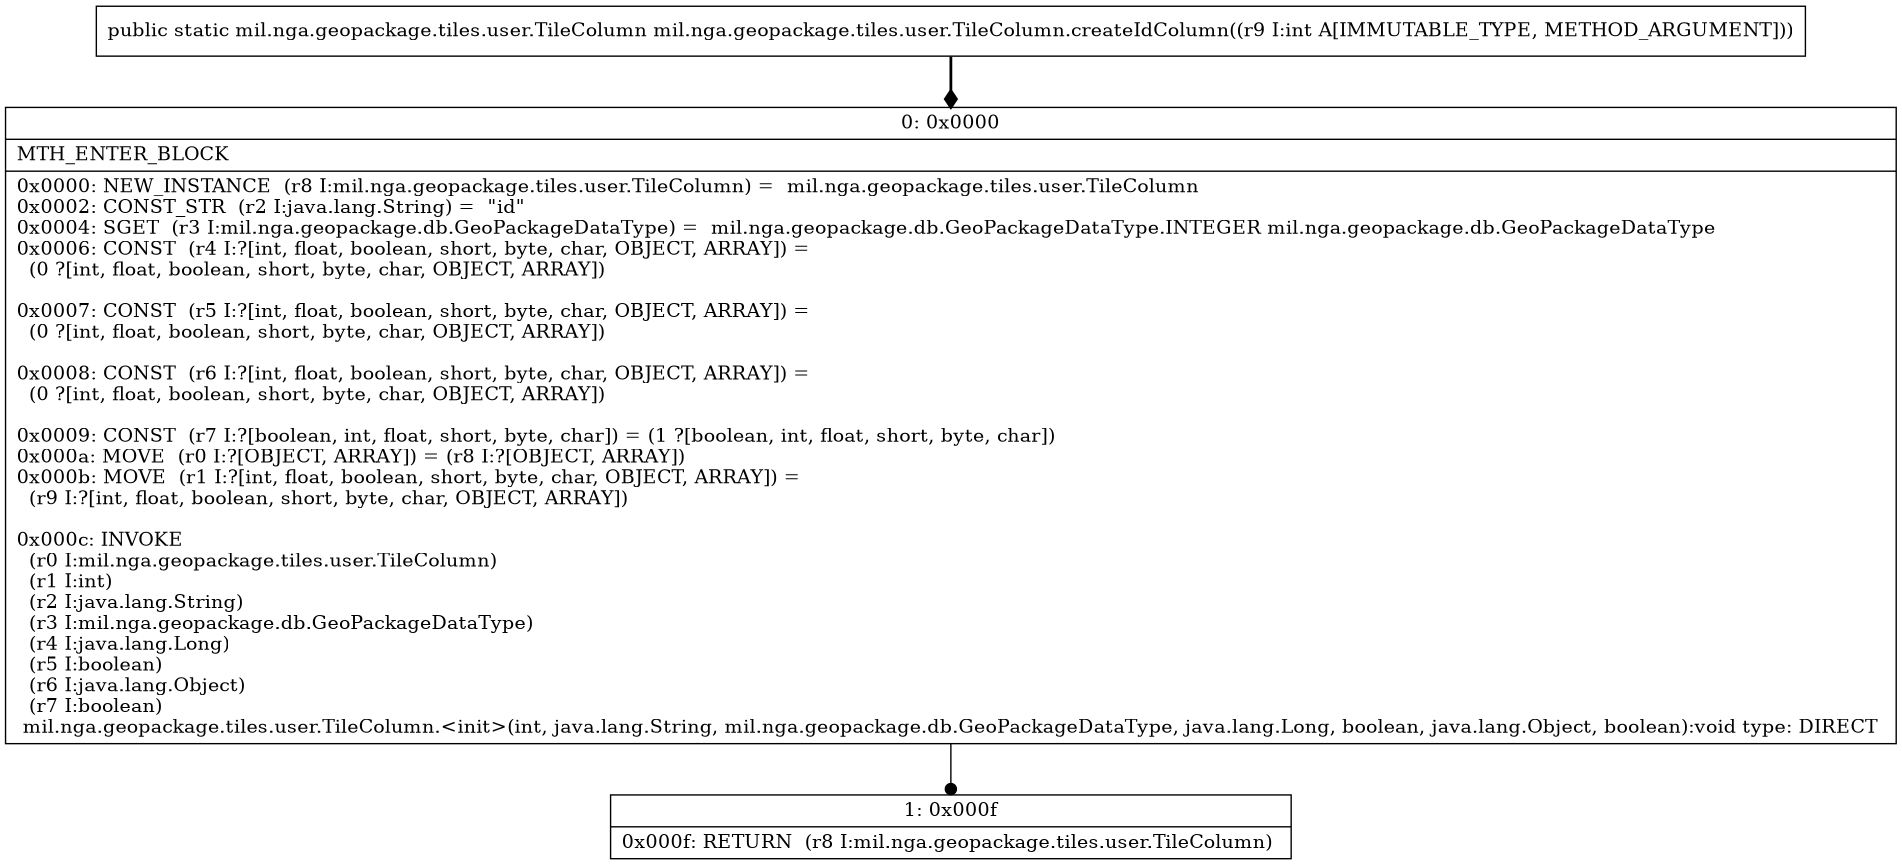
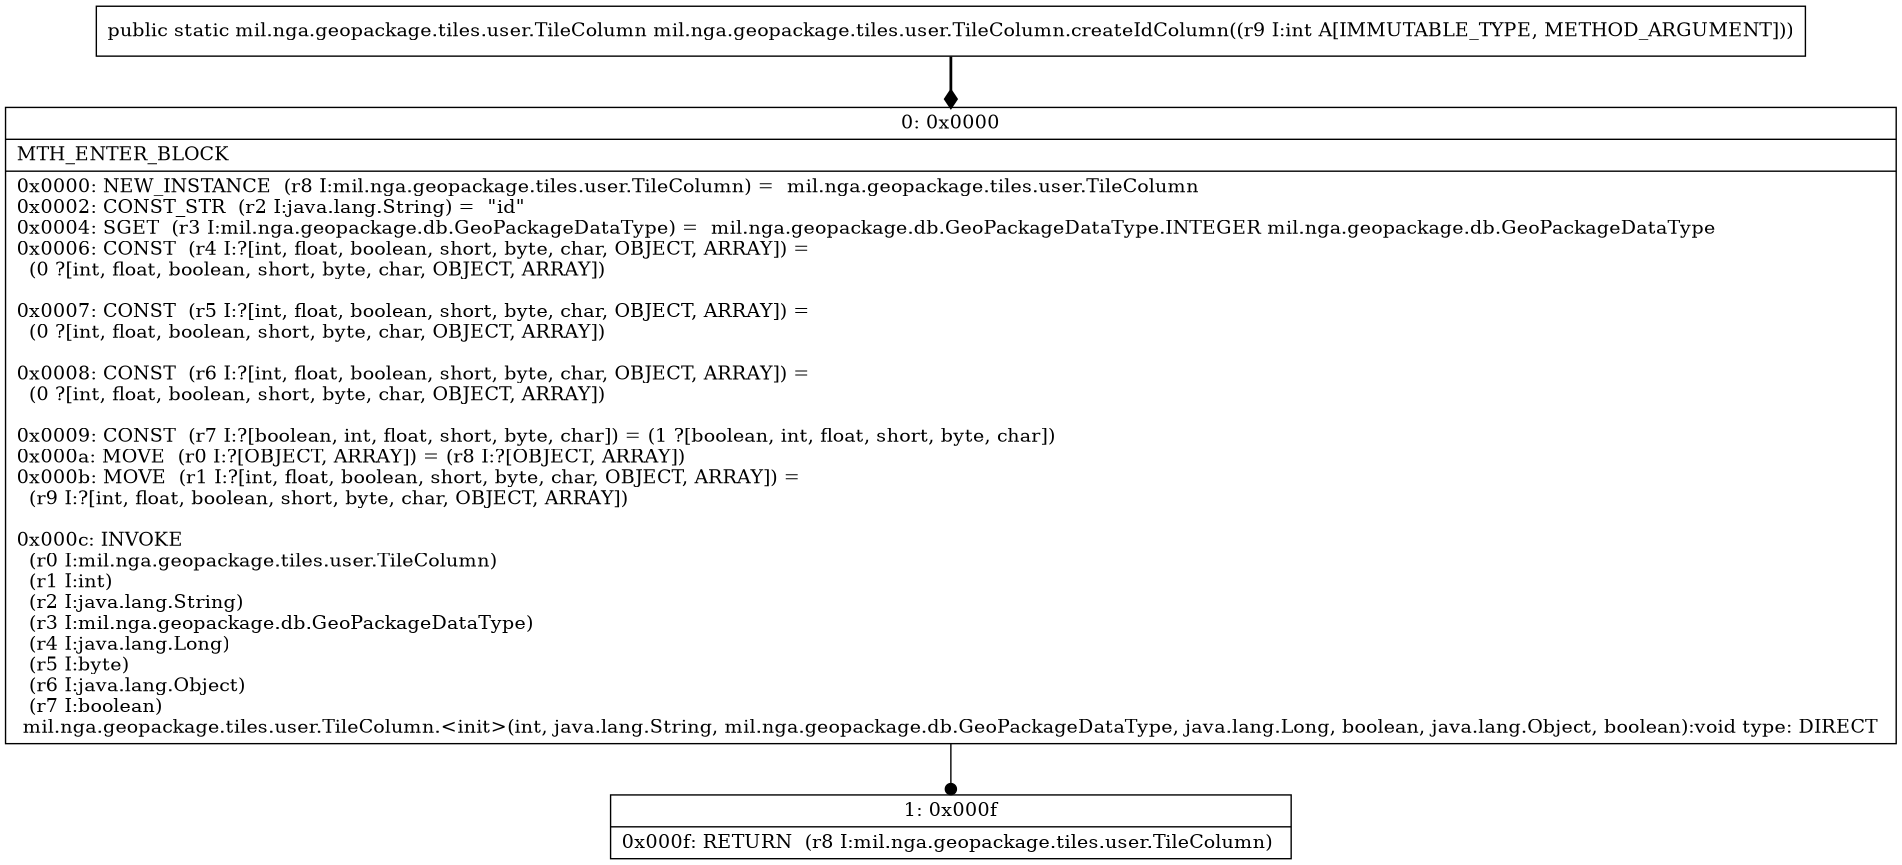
node "0: 0x0000": text "(r5 I:boolean)" -> "(r5 I:byte)"
